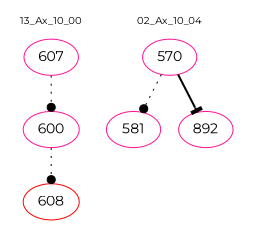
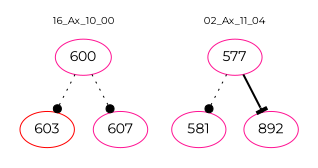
cluster "13_Ax_10_00": label "13_Ax_10_00" -> "16_Ax_10_00"
cluster "02_Ax_10_04": label "02_Ax_10_04" -> "02_Ax_11_04"
node "570": label "570" -> "577"
edge "607" -> "600": reversed
node "608": label "608" -> "603"
